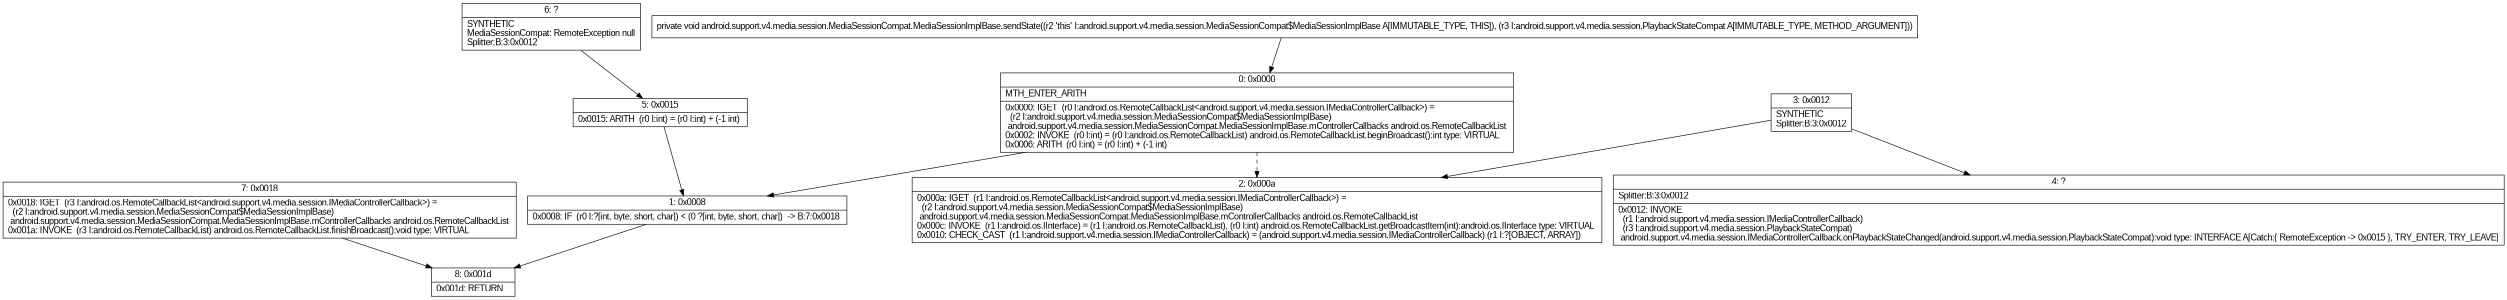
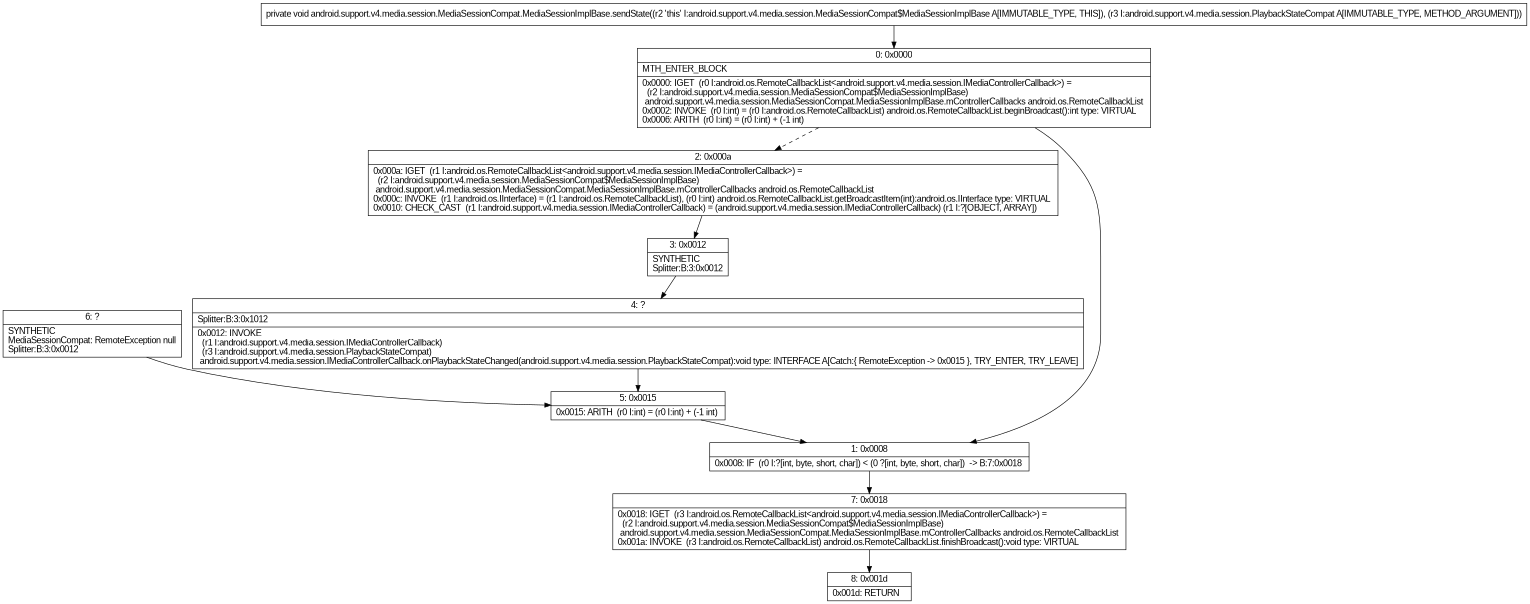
node "0: 0x0000": text "MTH_ENTER_ARITH" -> "MTH_ENTER_BLOCK"
edge "3: 0x0012" -> "2: 0x000a": reversed
node "4: ?": text "Splitter:B:3:0x0012" -> "Splitter:B:3:0x1012"
edge "1: 0x0008" -> "8: 0x001d": now "1: 0x0008" -> "7: 0x0018"
edge "4: ?" -> "5: 0x0015": added
